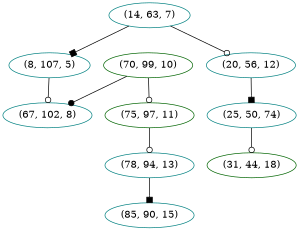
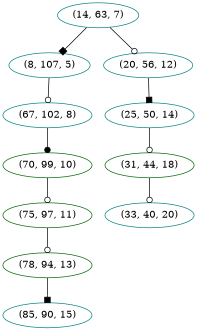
edge "(70, 99, 10)" -> "(67, 102, 8)": reversed
node "(25, 50, 74)": label "(25, 50, 74)" -> "(25, 50, 14)"
node "(78, 94, 13)": color teal -> darkgreen
node "(33, 40, 20)": added
